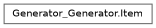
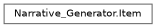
node "Generator_Generator.Item": label "Generator_Generator.Item" -> "Narrative_Generator.Item"
